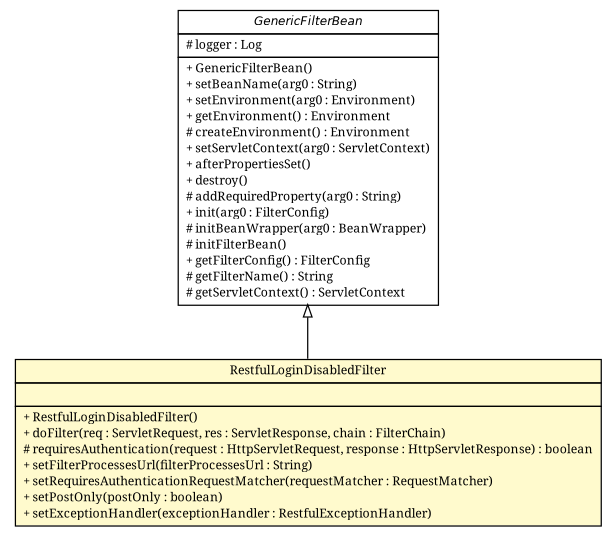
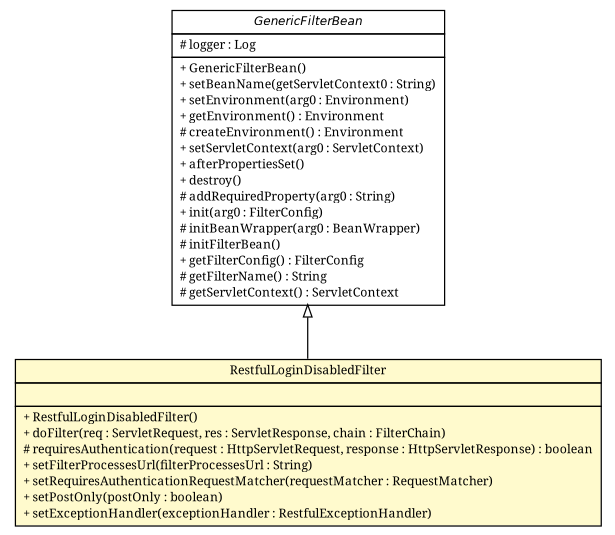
node "GenericFilterBean": text "+ setBeanName(arg0 : String)" -> "+ setBeanName(getServletContext0 : String)"
